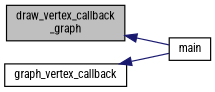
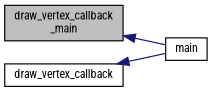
node "draw_vertex_callback _graph": label "draw_vertex_callback _graph" -> "draw_vertex_callback _main"
node "graph_vertex_callback": label "graph_vertex_callback" -> "draw_vertex_callback"
